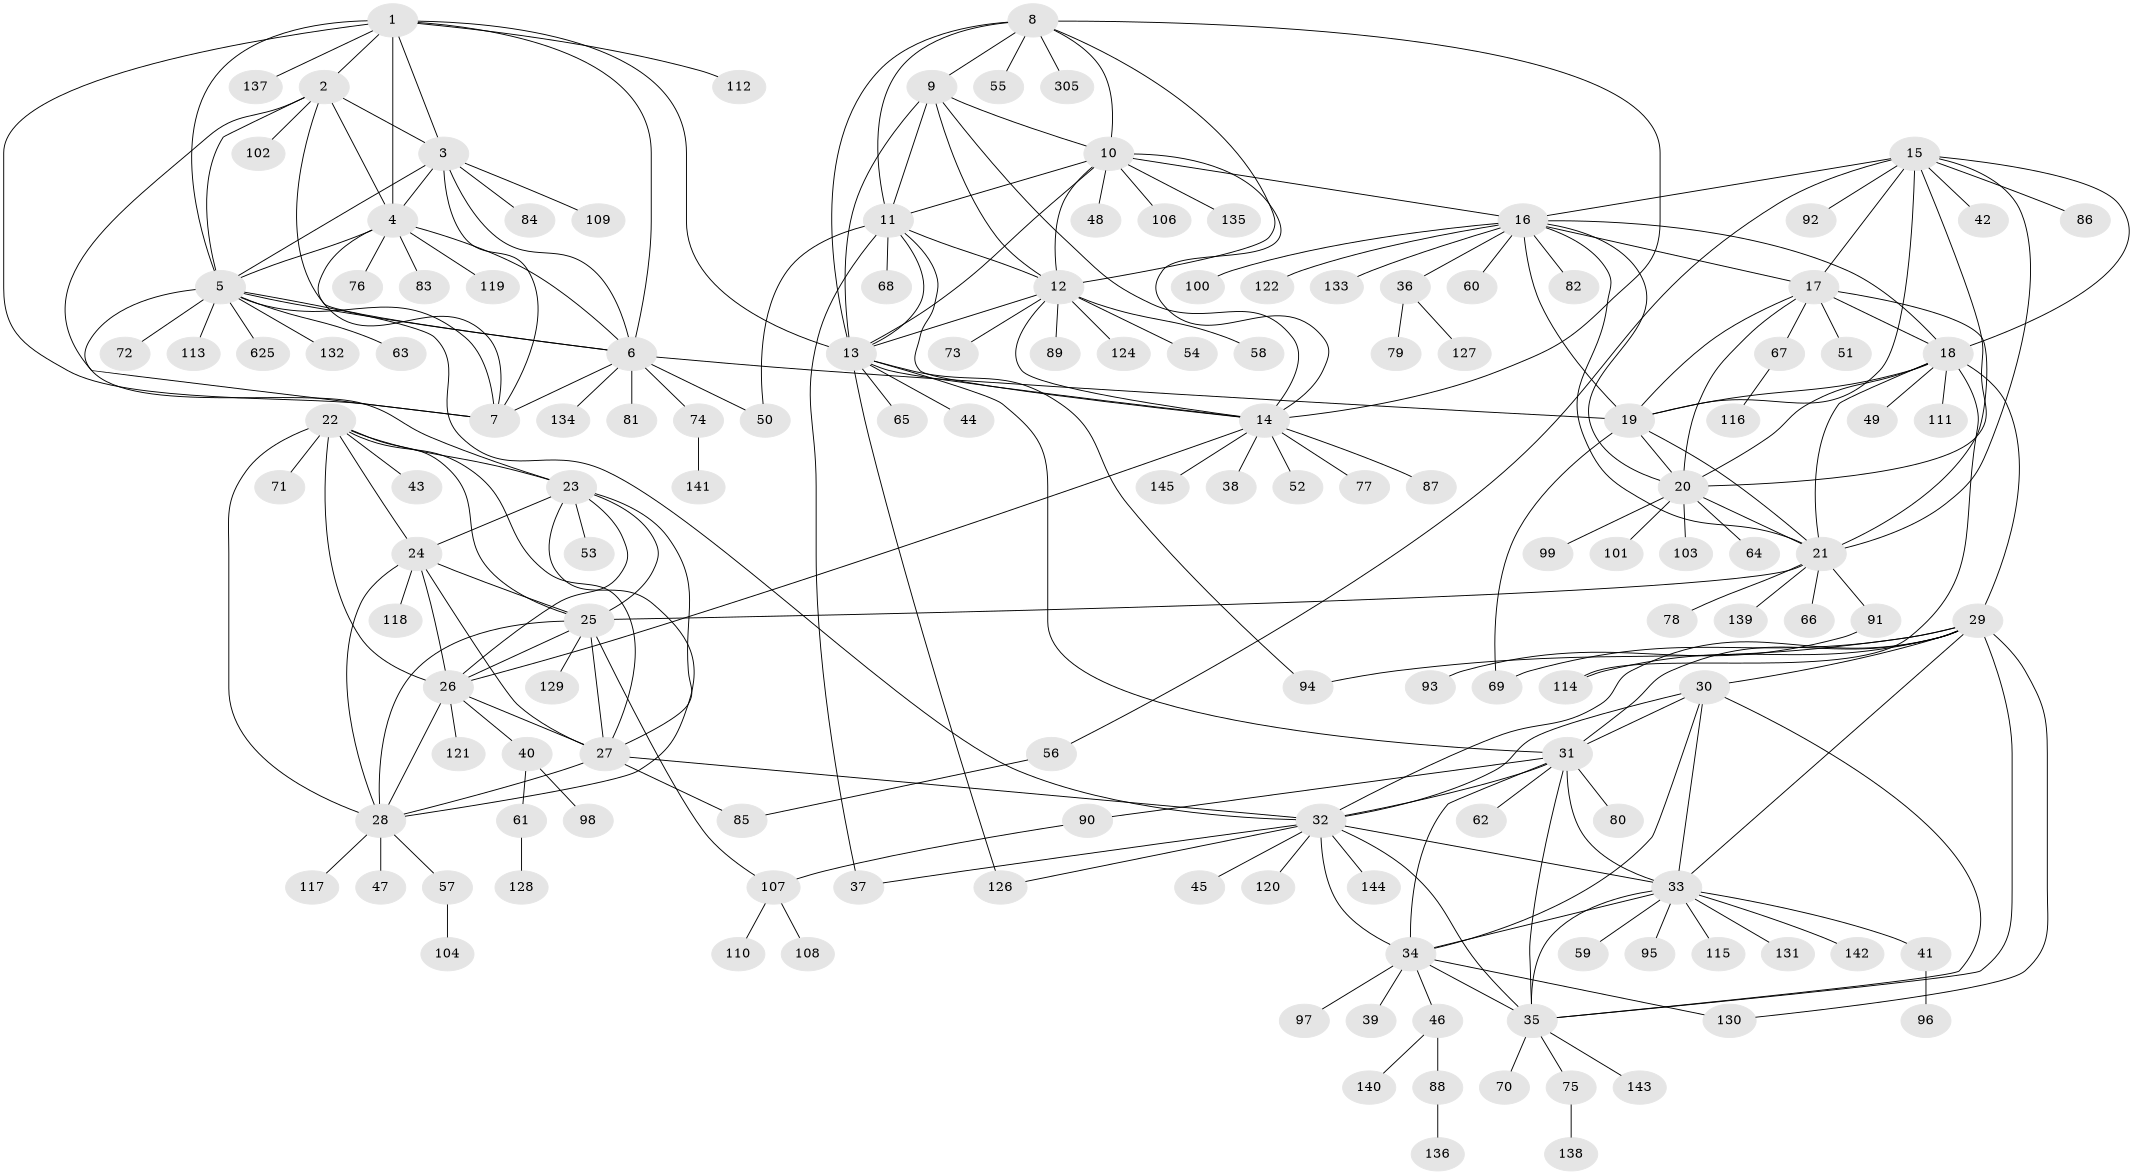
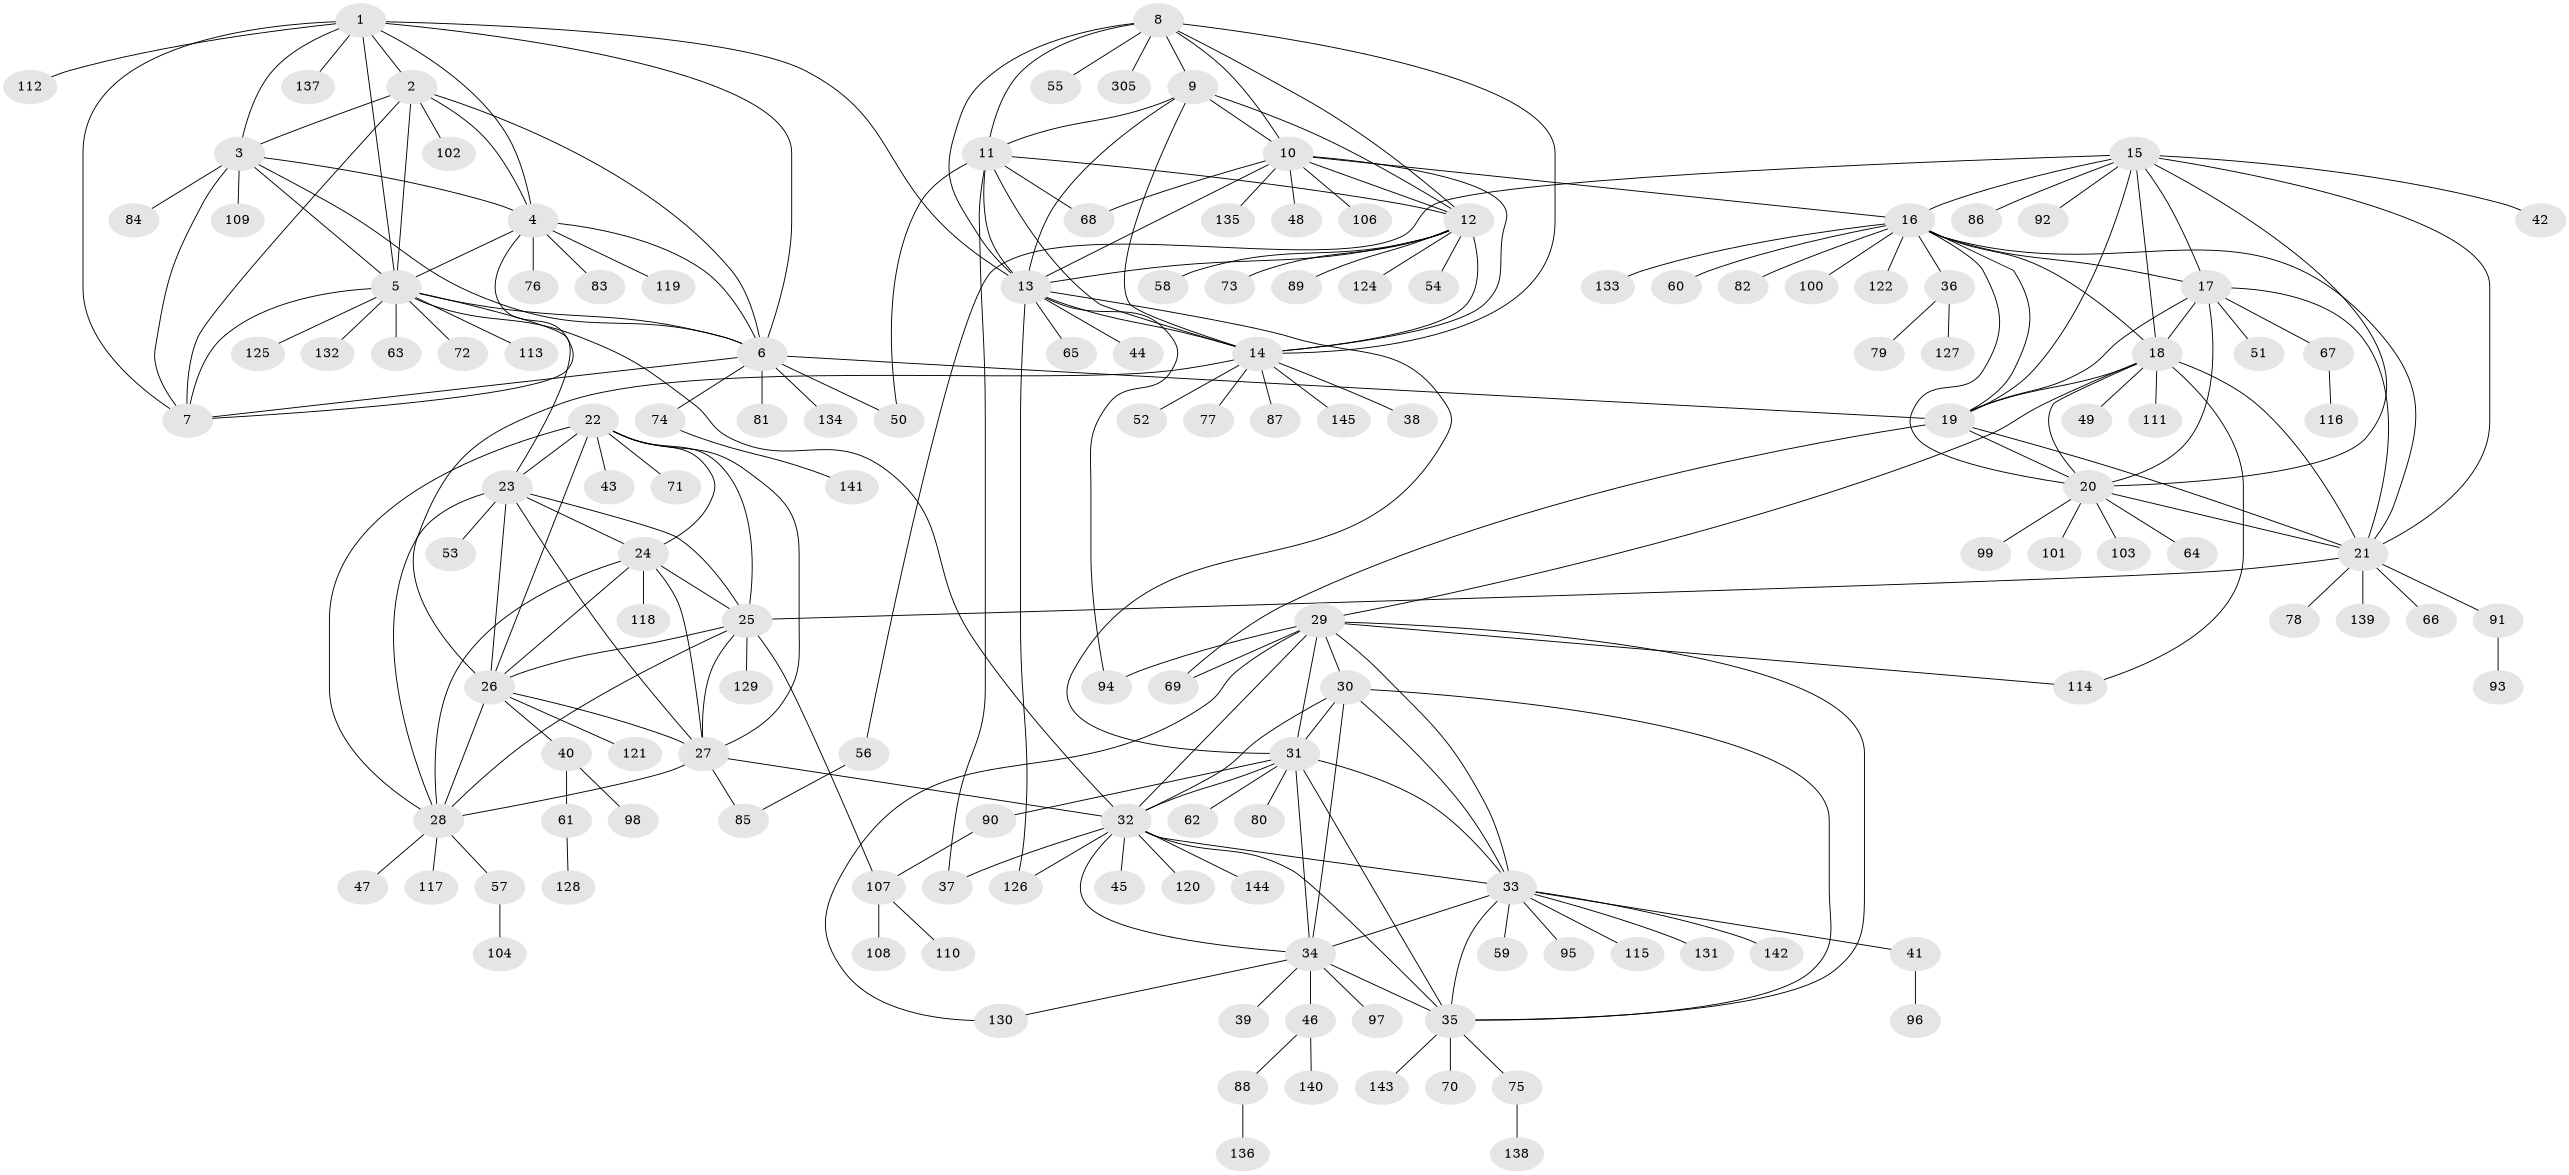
edge "10" -- "11": now "10" -- "68"
node "625": label "625" -> "125"
